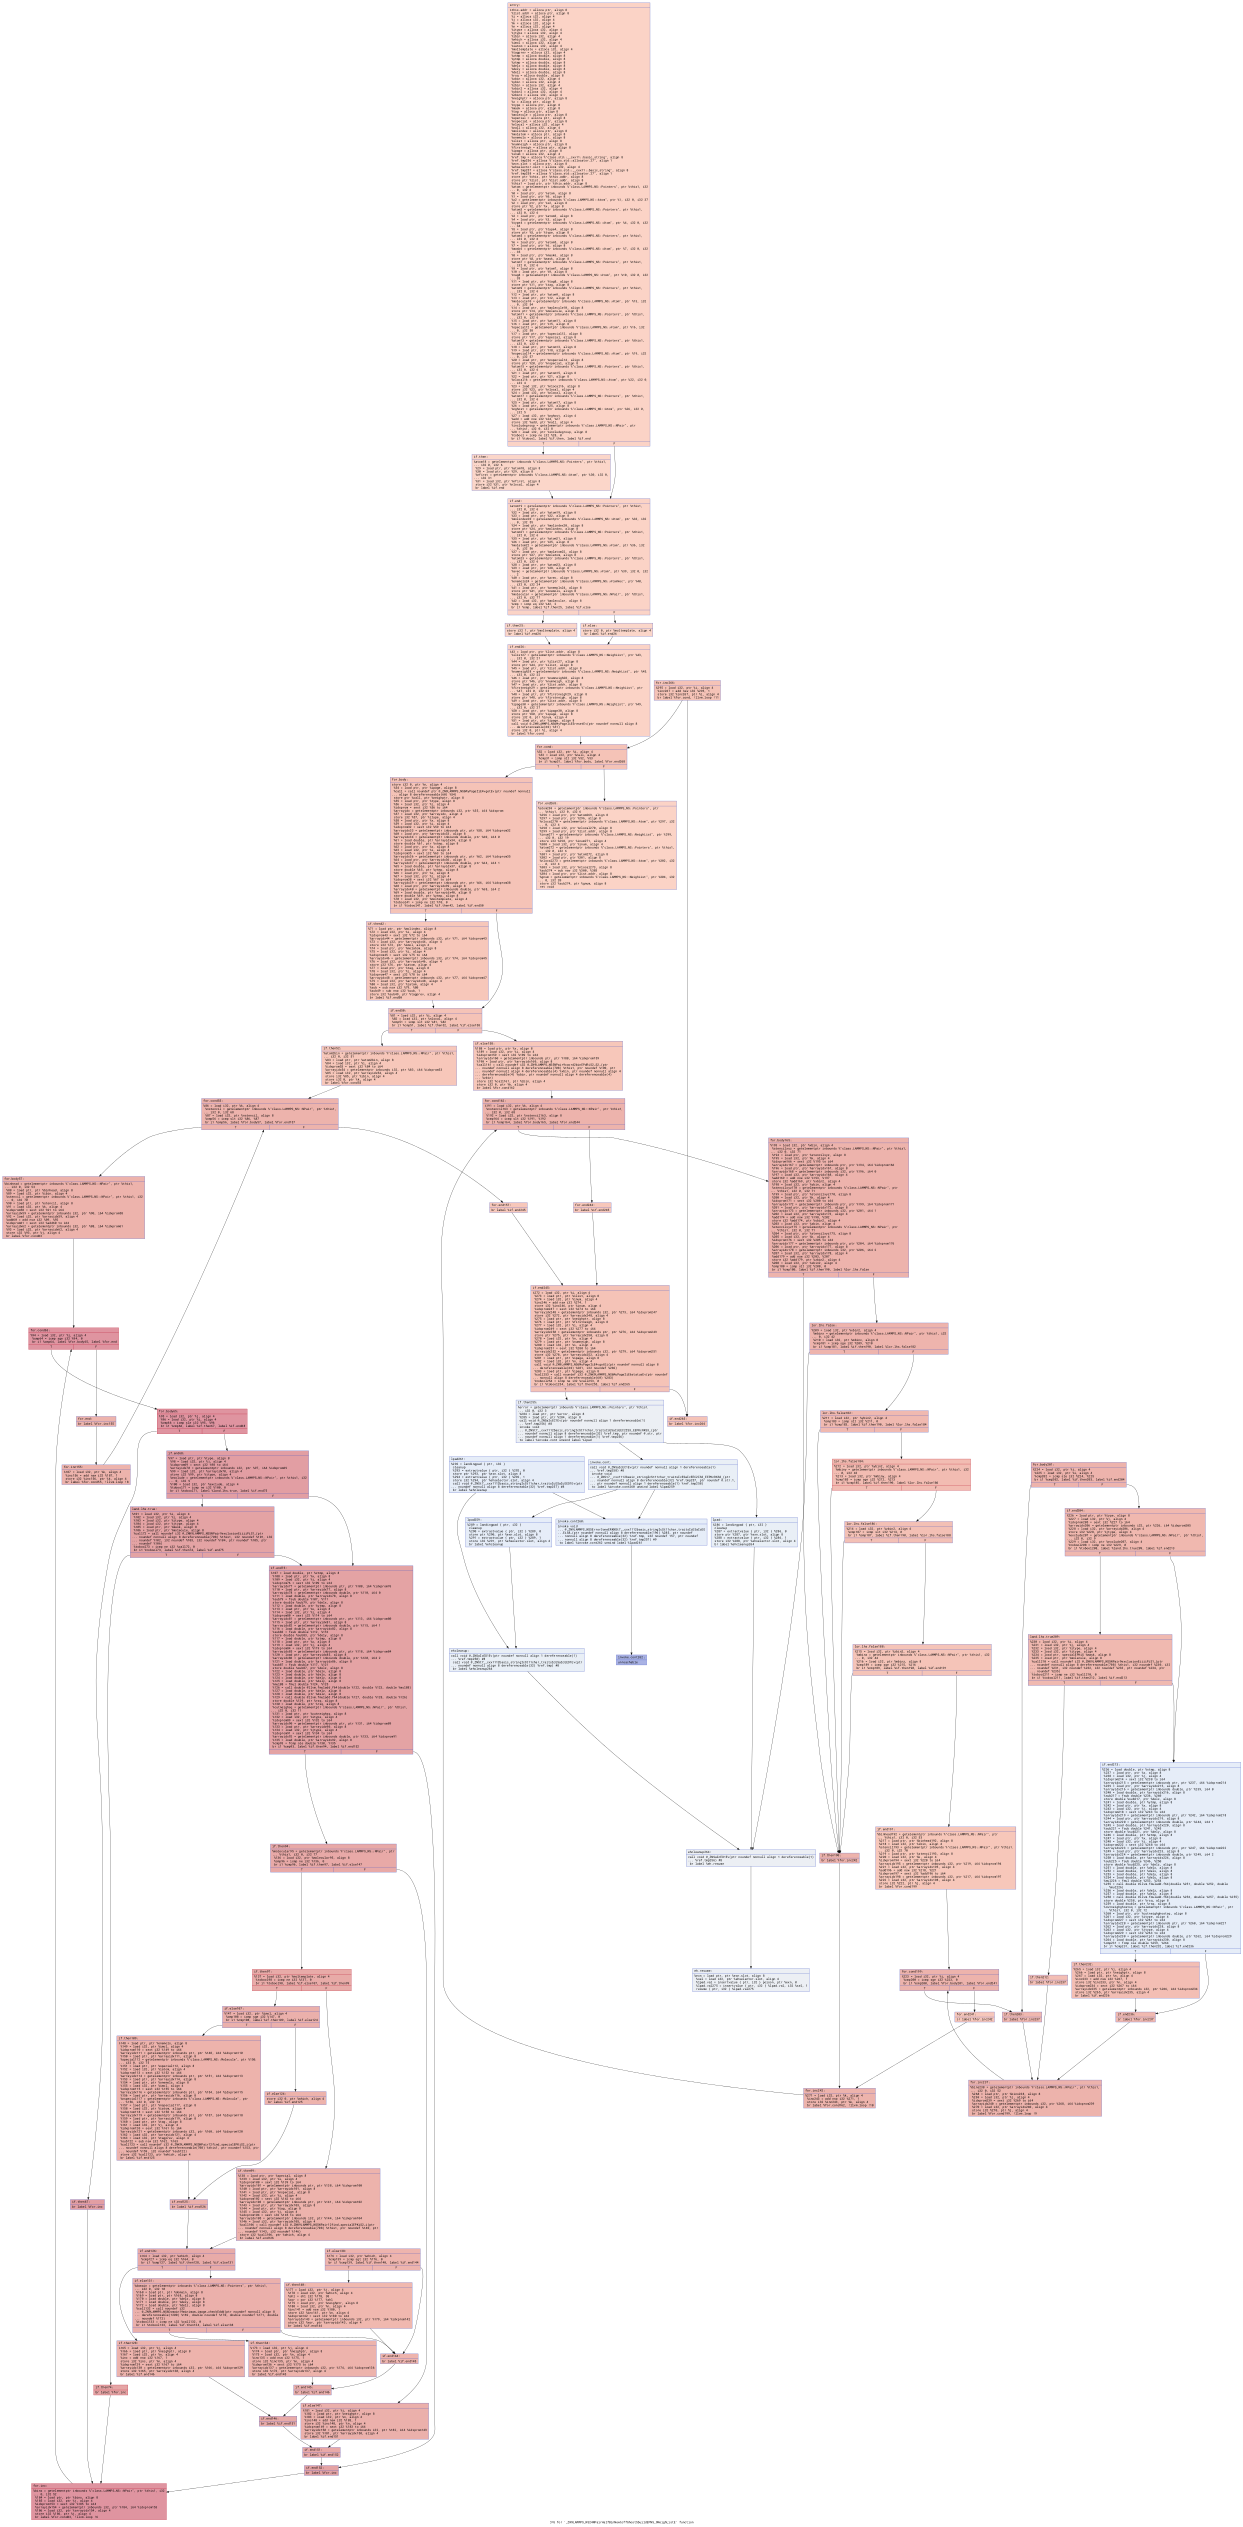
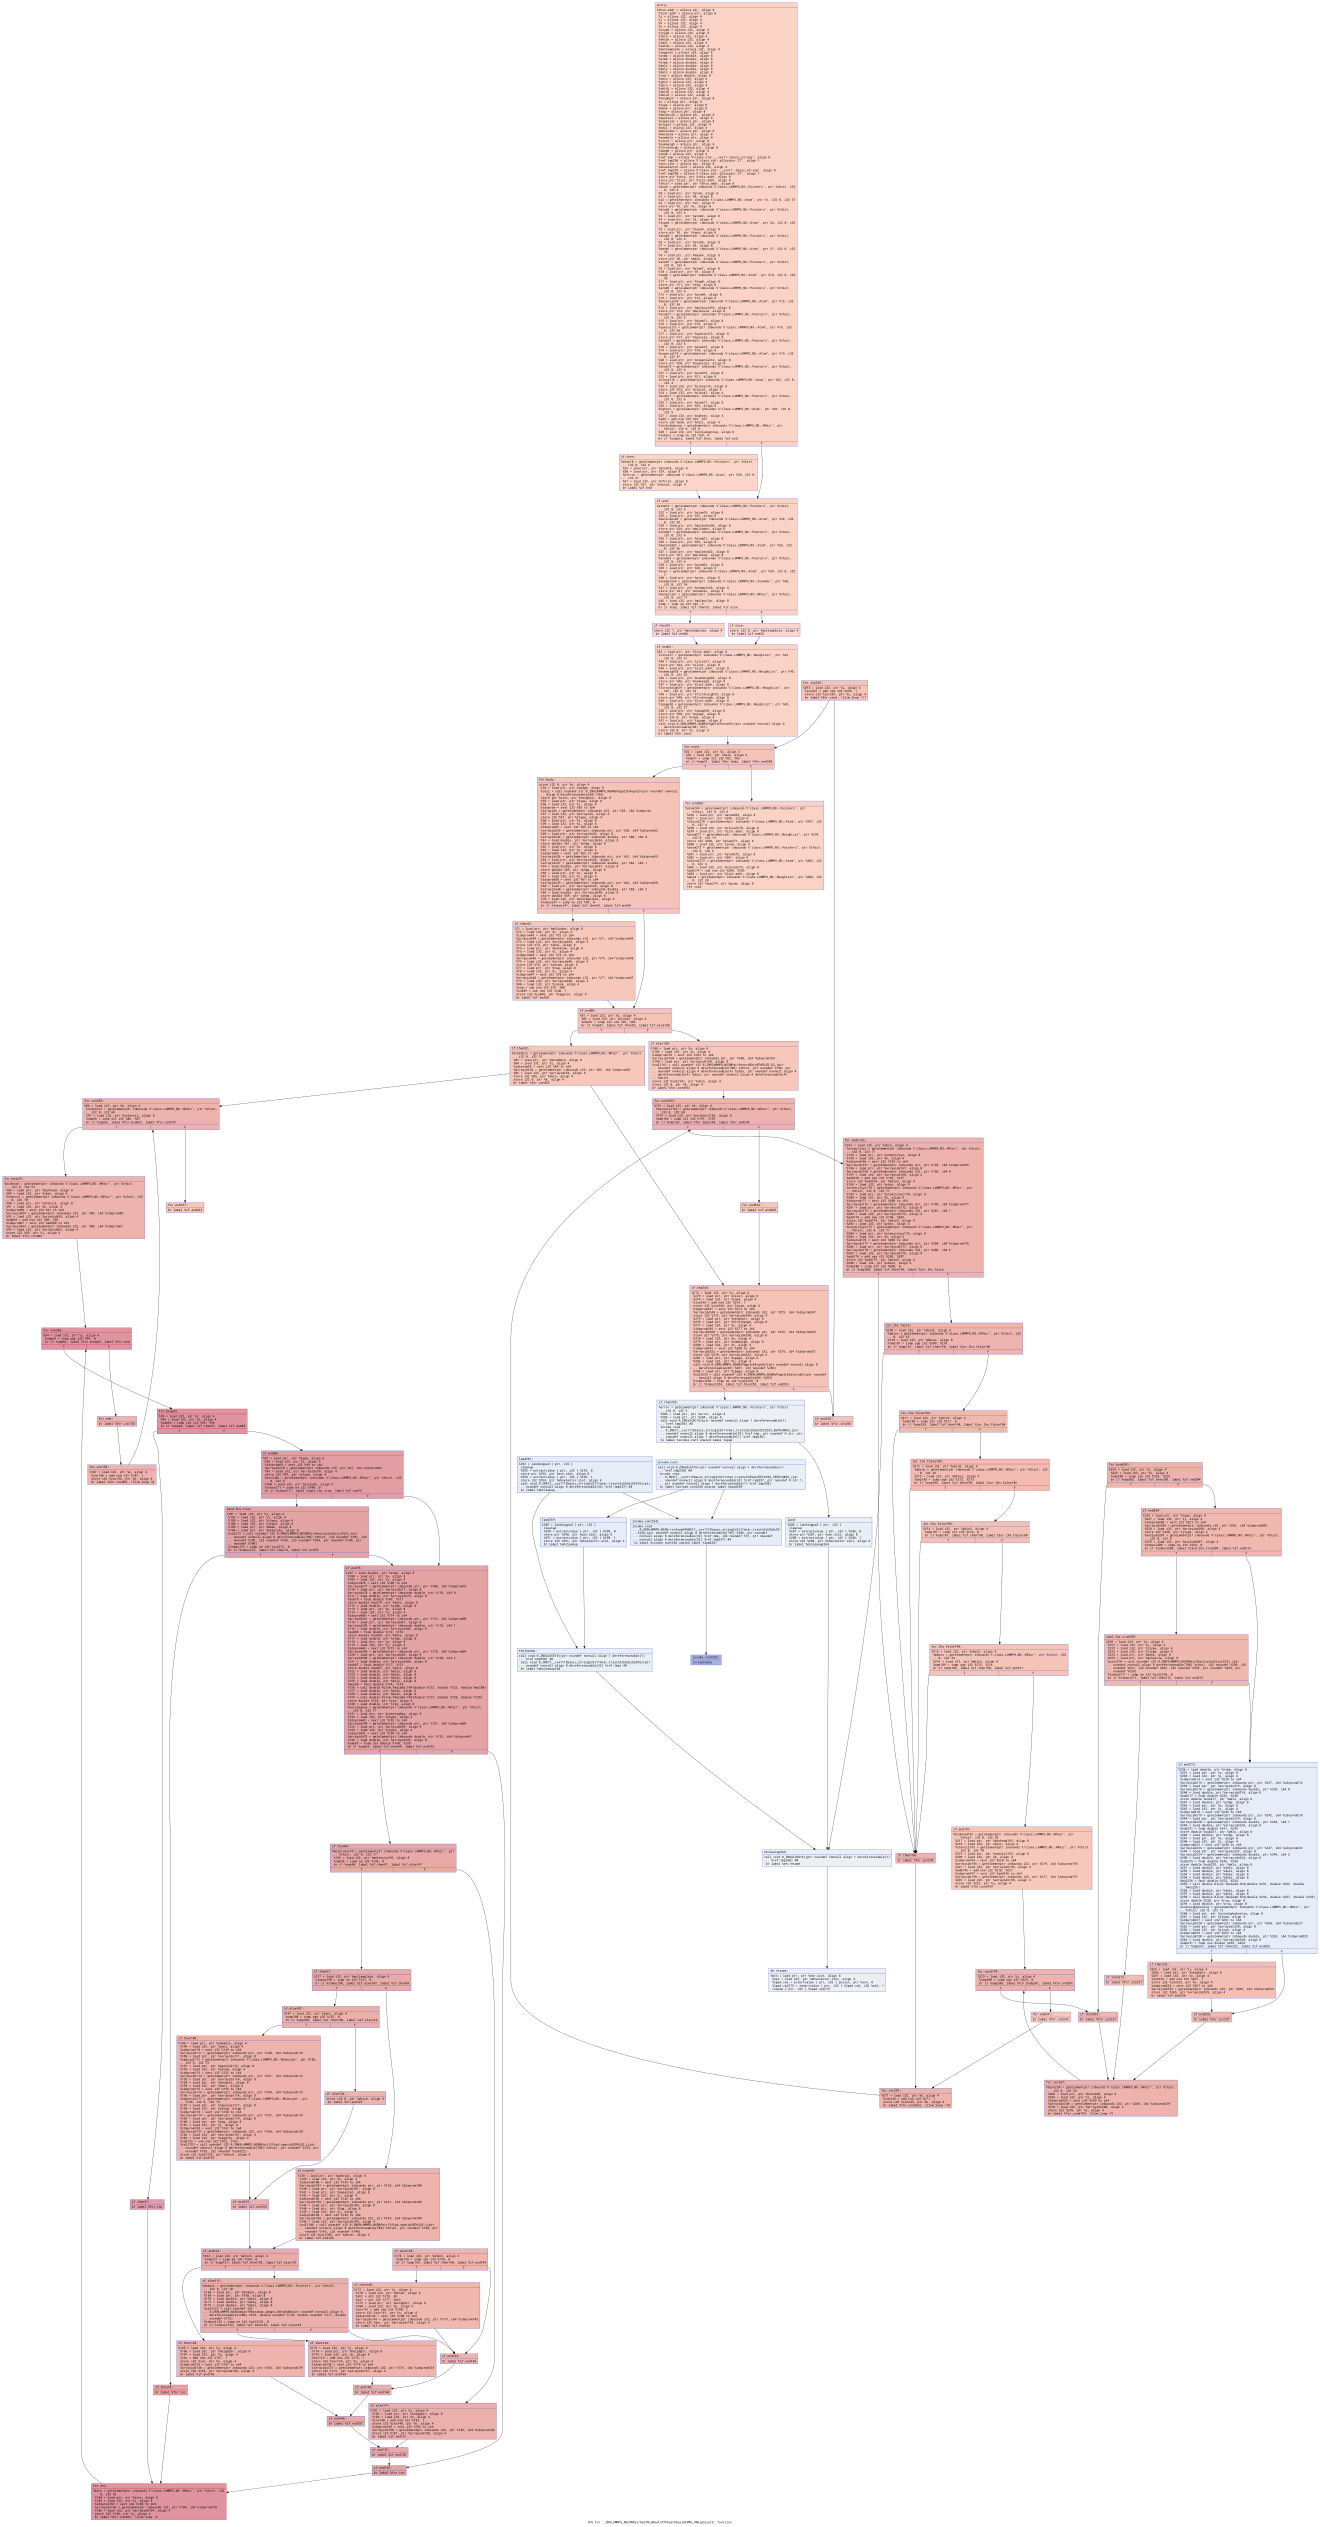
edge "for.end157:" -> "if.end245:": now "if.then52:" -> "if.end245:"
node "land.lhs.true209:": text "%234 = load ptr, specialEPKiS %mask, align 8" -> "%234 = load ptr, ptr %mask, align 8"
node "if.then97:": color #b70d28ff -> #3d50c3ff
